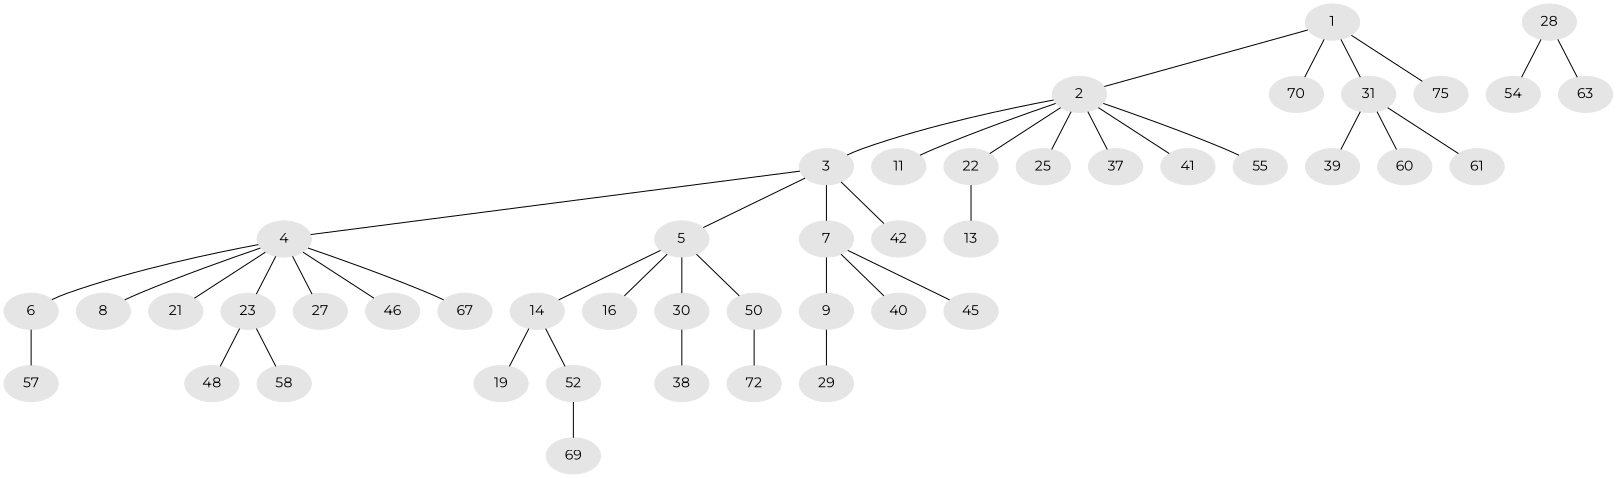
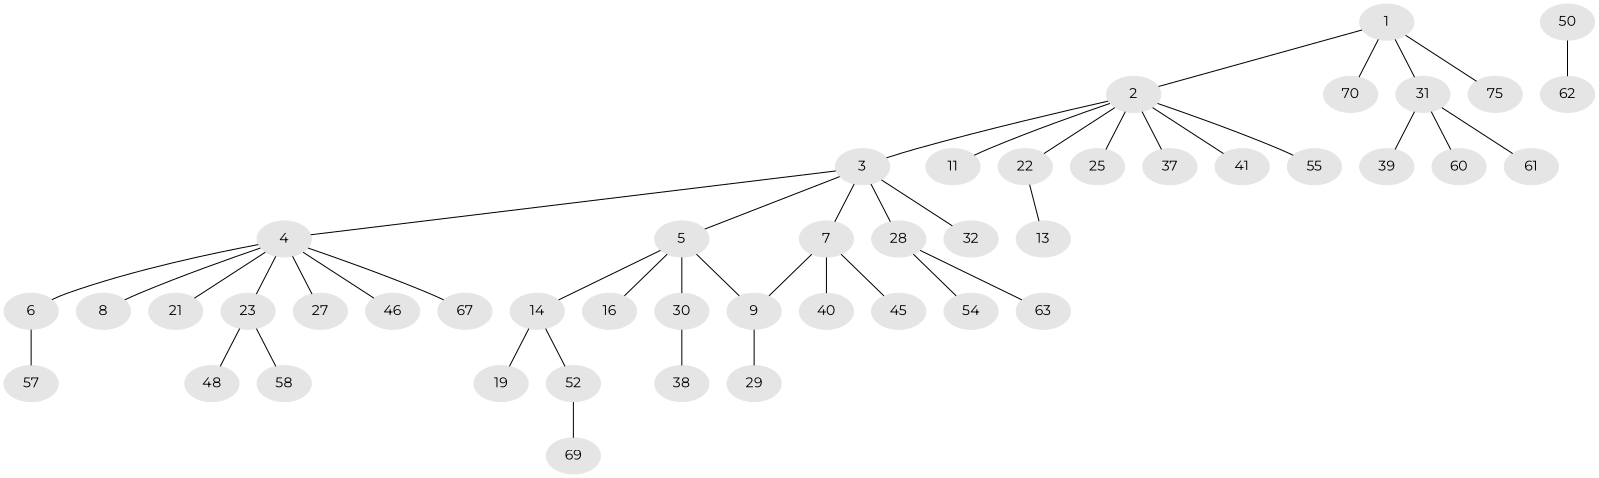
edge "3" -- "28": added
node "42": label "42" -> "32"
edge "5" -- "50": now "5" -- "9"
node "72": label "72" -> "62"
